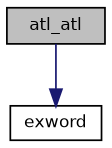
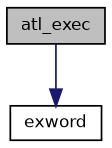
node "atl_atl": label "atl_atl" -> "atl_exec"
